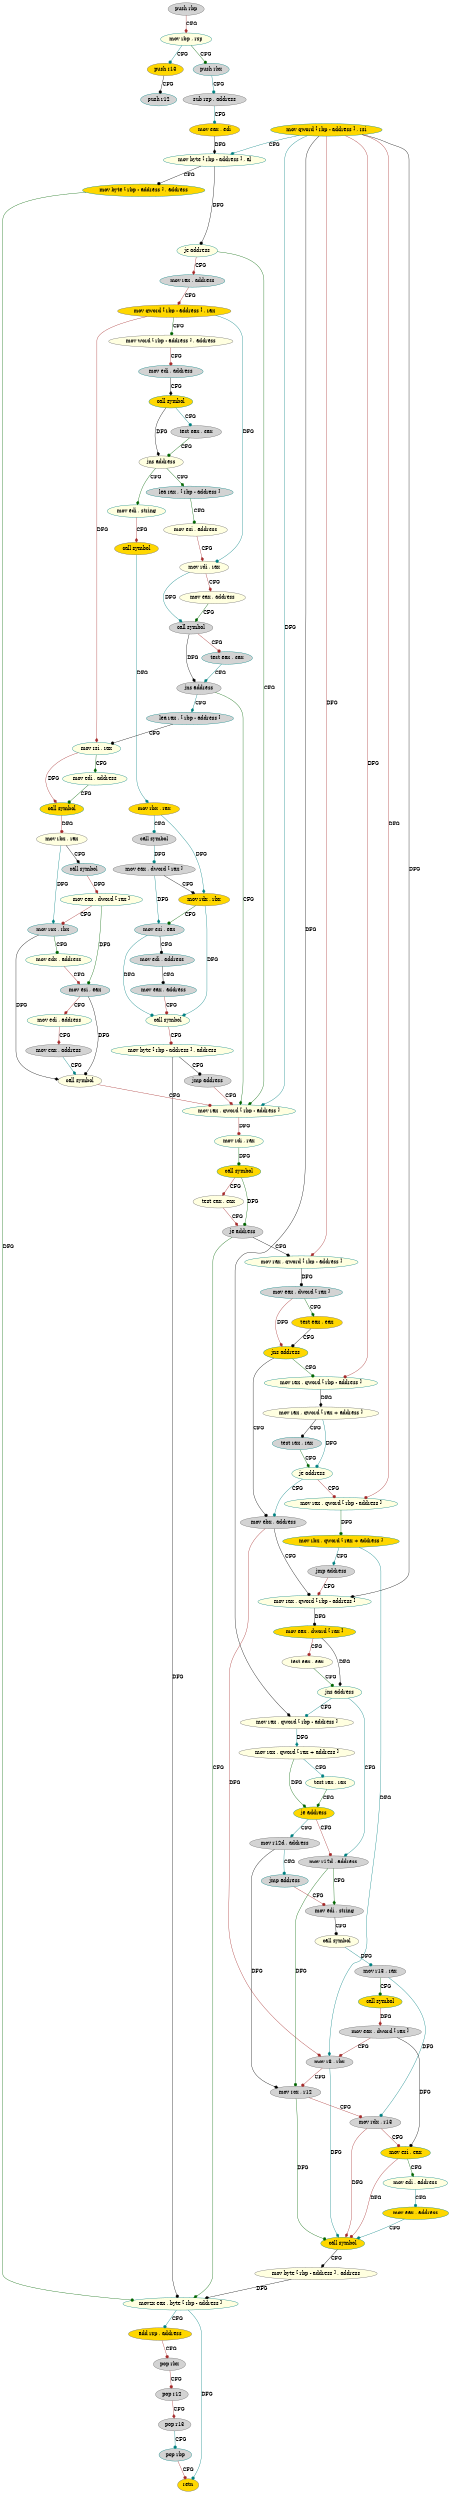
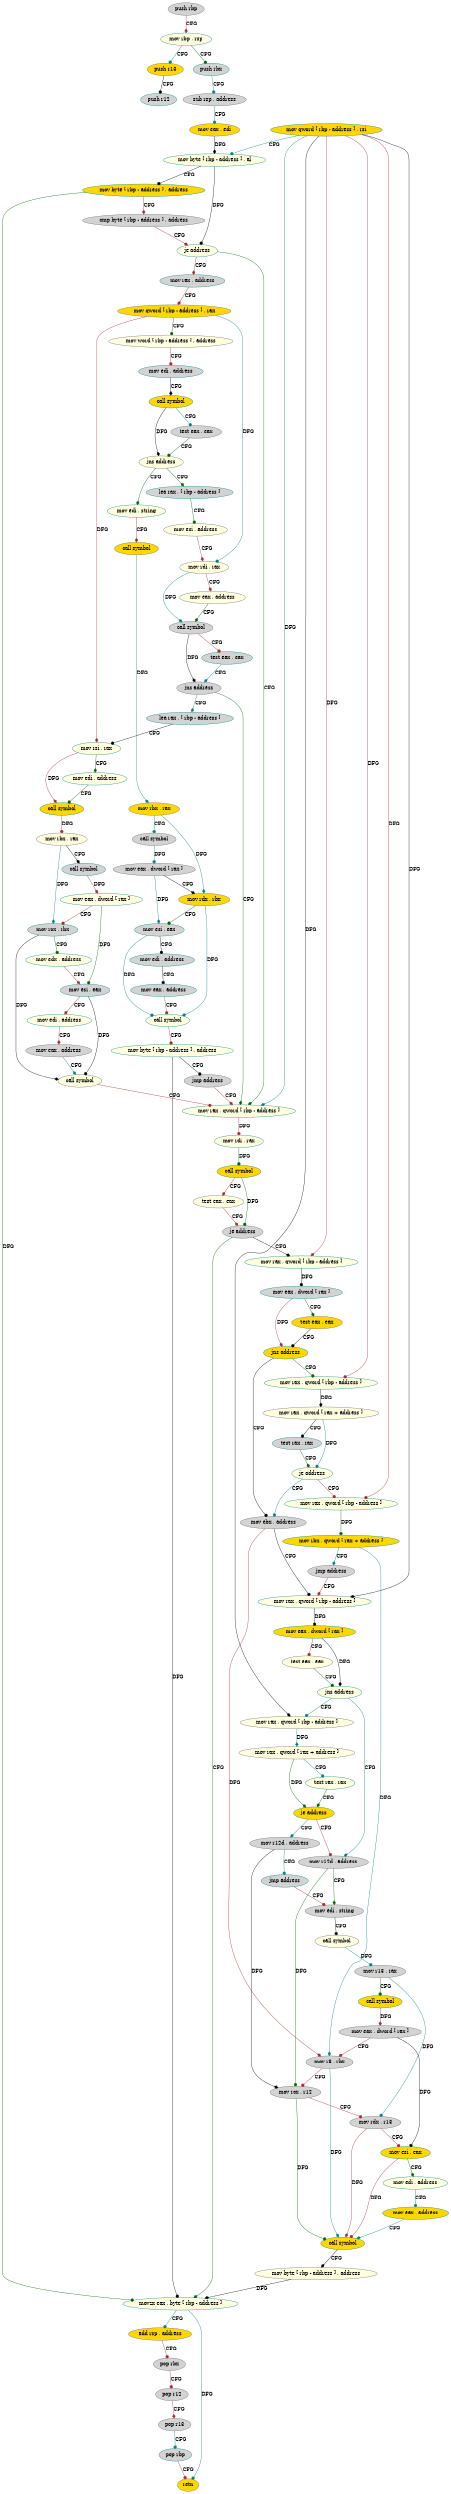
edge "mov qword [ rbp - address ] , rsi" -> "mov byte [ rbp - address ] , al": arrowhead diamond -> dot
node "cmp byte [ rbp - address ] , address": added
